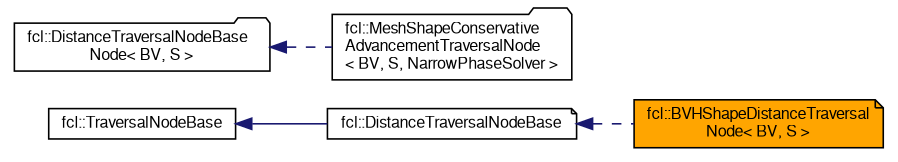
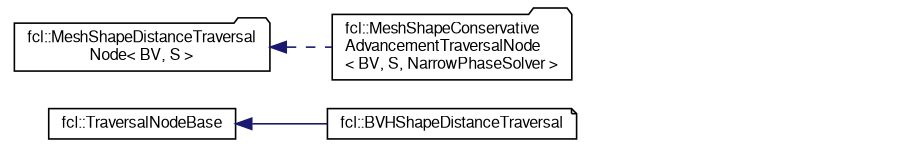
node "fcl::DistanceTraversalNodeBase Node< BV, S >": label "fcl::DistanceTraversalNodeBase Node< BV, S >" -> "fcl::MeshShapeDistanceTraversal Node< BV, S >"
node "fcl::DistanceTraversalNodeBase": label "fcl::DistanceTraversalNodeBase" -> "fcl::BVHShapeDistanceTraversal"
node "fcl::BVHShapeDistanceTraversal Node< BV, S >": removed
